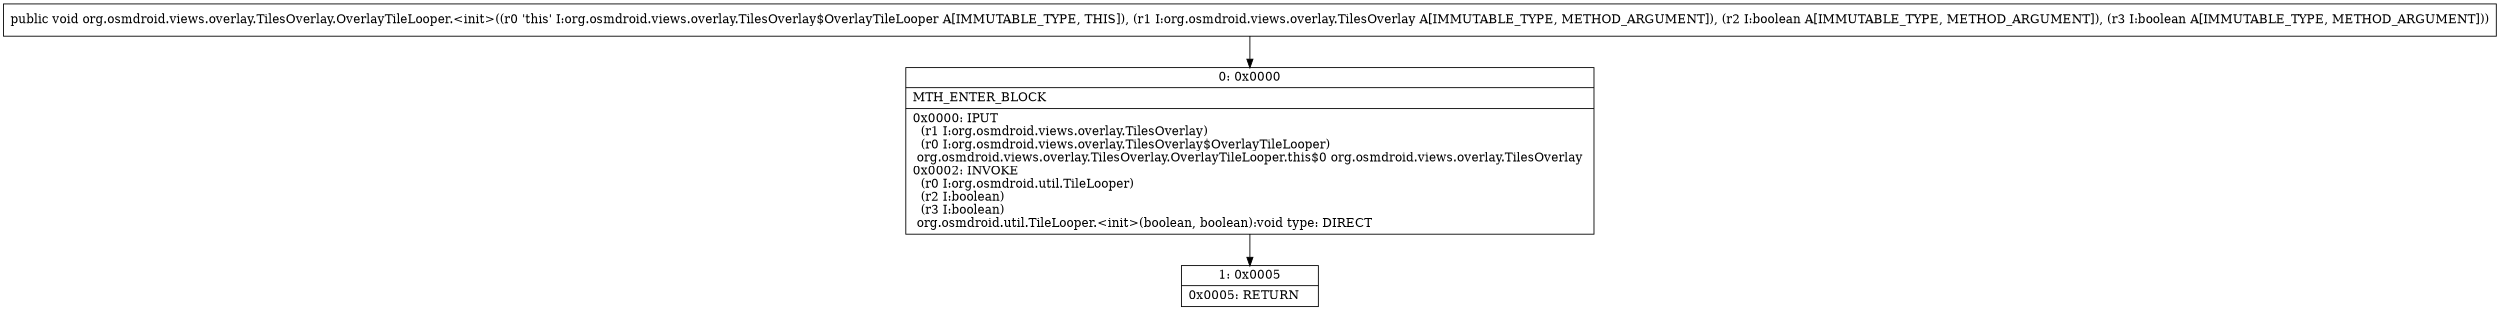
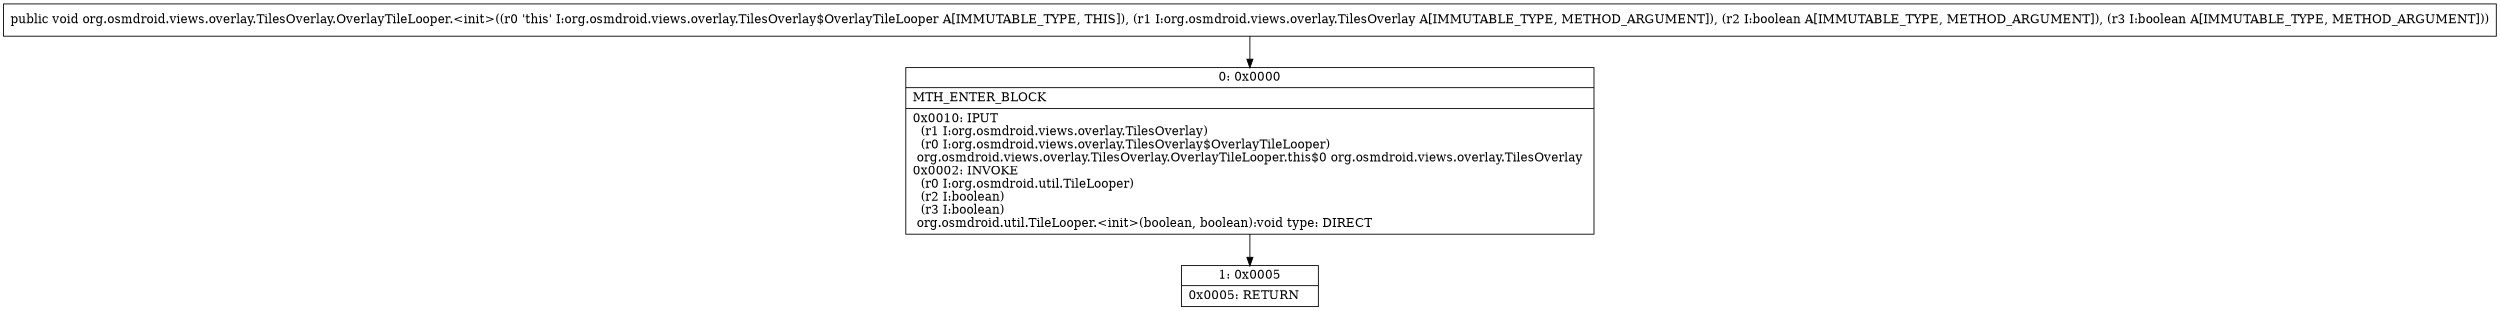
node "0: 0x0000": text "0x0000: IPUT" -> "0x0010: IPUT"
